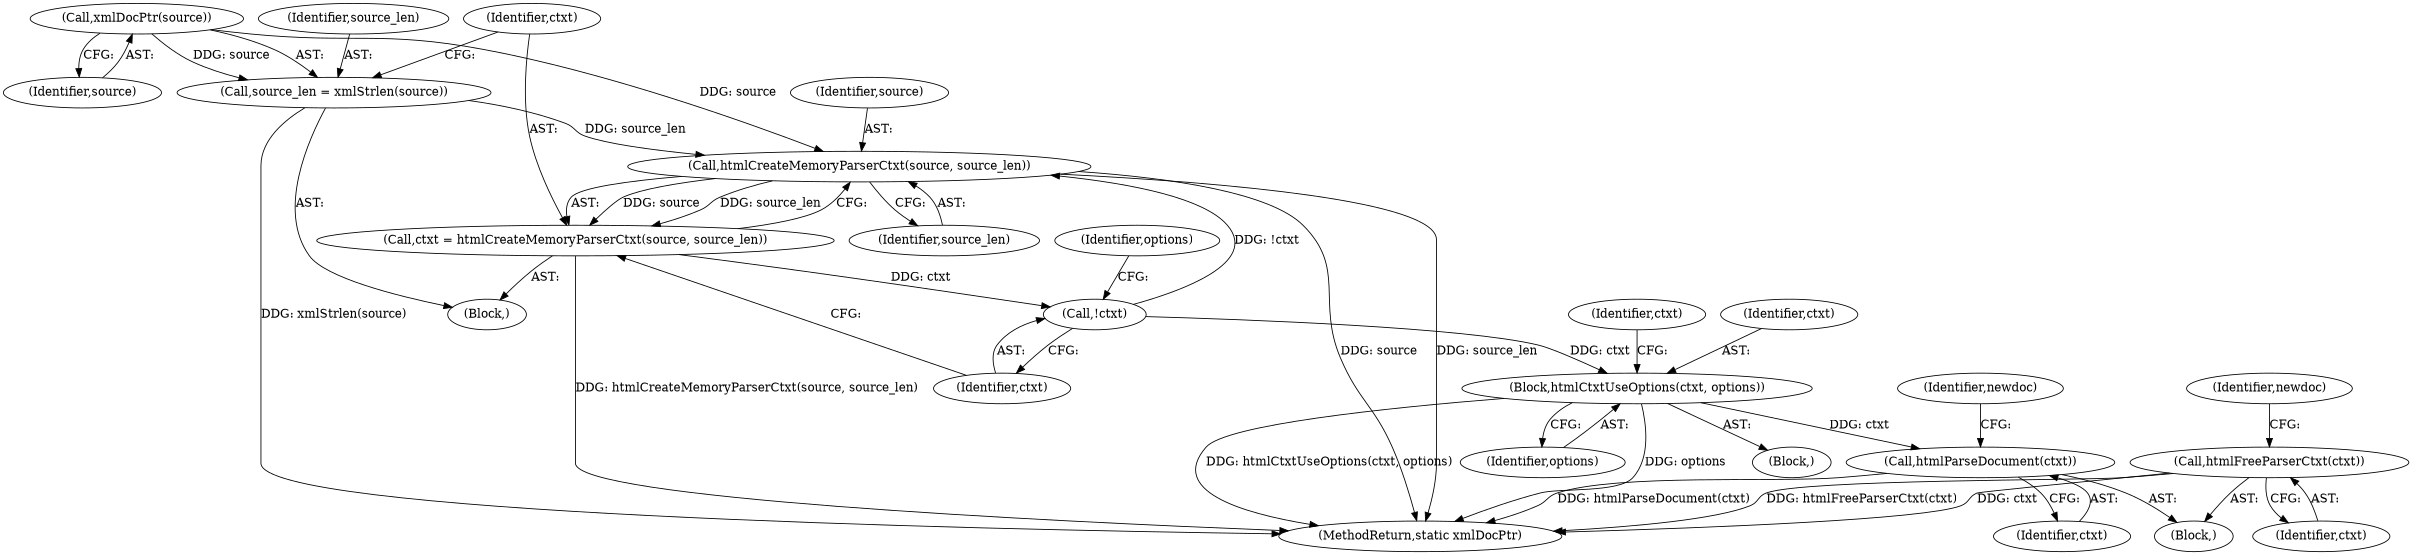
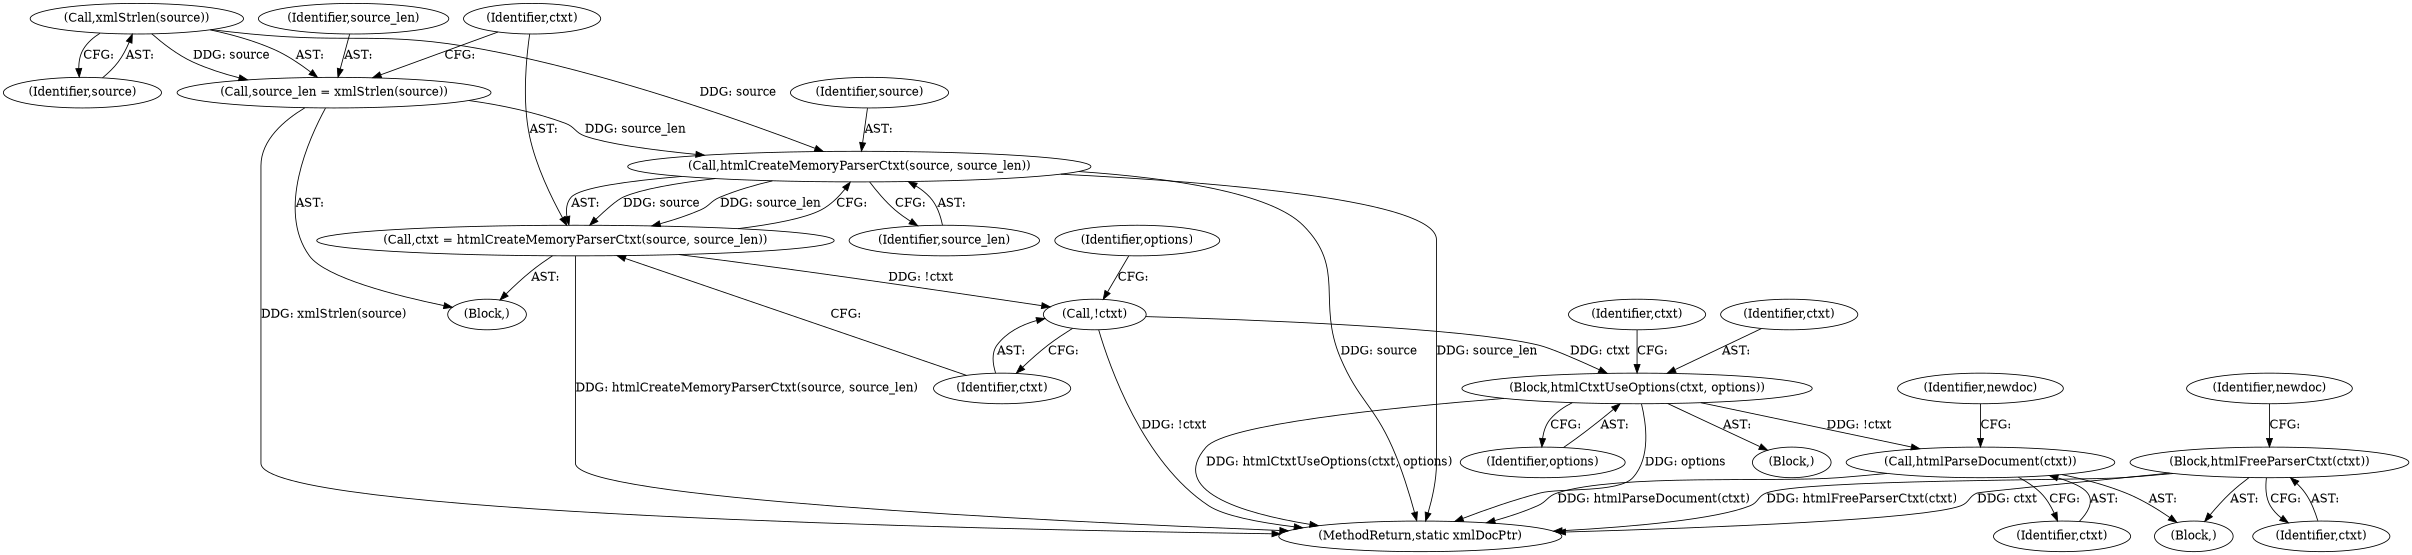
node "(Call,xmlDocPtr(source))": label "(Call,xmlDocPtr(source))" -> "(Call,xmlStrlen(source))"
edge "(Call,!ctxt)" -> "(Call,htmlCreateMemoryParserCtxt(source, source_len))": now "(Call,!ctxt)" -> "(MethodReturn,static xmlDocPtr)"
edge "(Call,ctxt = htmlCreateMemoryParserCtxt(source, source_len))" -> "(Call,!ctxt)": label "DDG: ctxt" -> "DDG: !ctxt"
edge "(Block,htmlCtxtUseOptions(ctxt, options))" -> "(Call,htmlParseDocument(ctxt))": label "DDG: ctxt" -> "DDG: !ctxt"
node "(Call,htmlFreeParserCtxt(ctxt))": label "(Call,htmlFreeParserCtxt(ctxt))" -> "(Block,htmlFreeParserCtxt(ctxt))"
